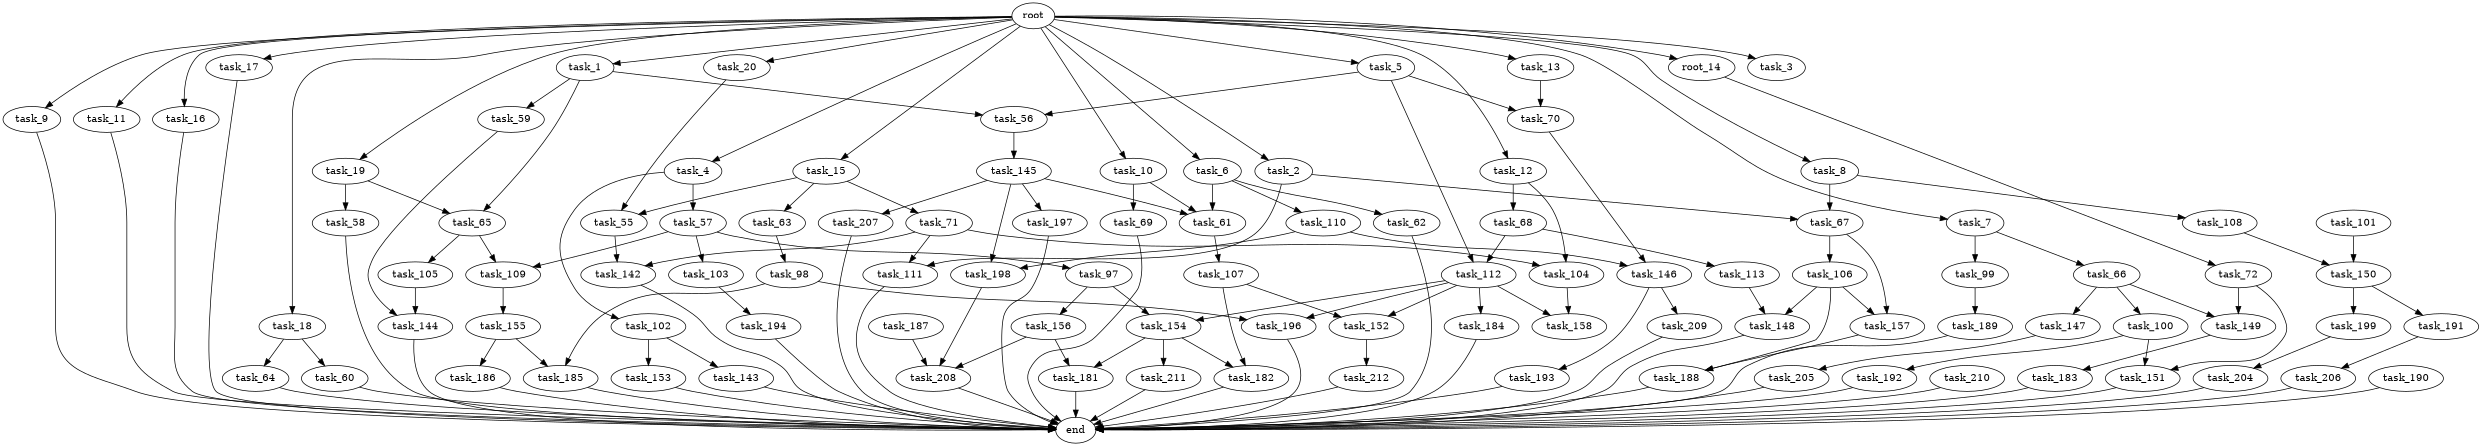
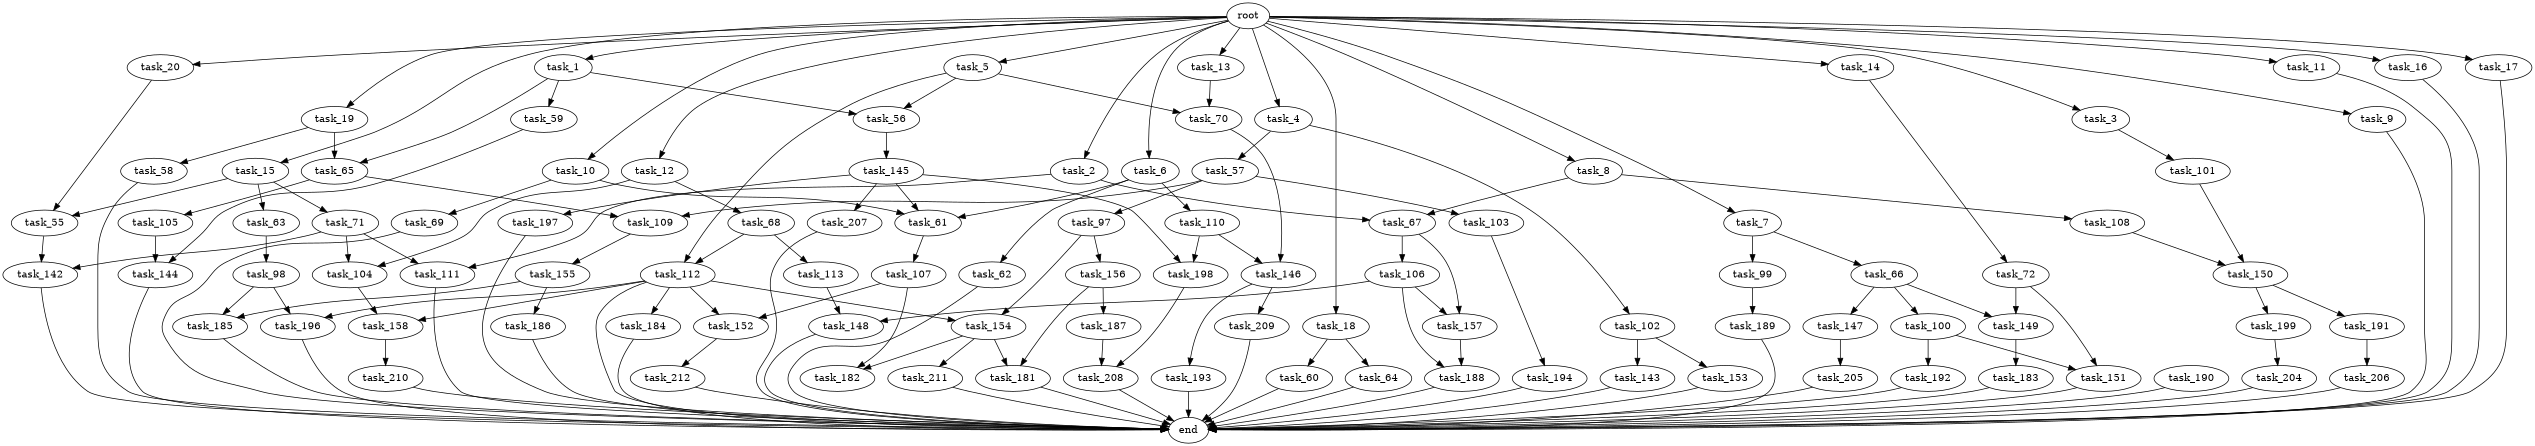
node "root_14": label "root_14" -> "task_14"
edge "task_3" -> "task_101": added
edge "task_158" -> "task_210": added
edge "task_156" -> "task_208": now "task_156" -> "task_187"
edge "task_182" -> "end": now "task_112" -> "end"
